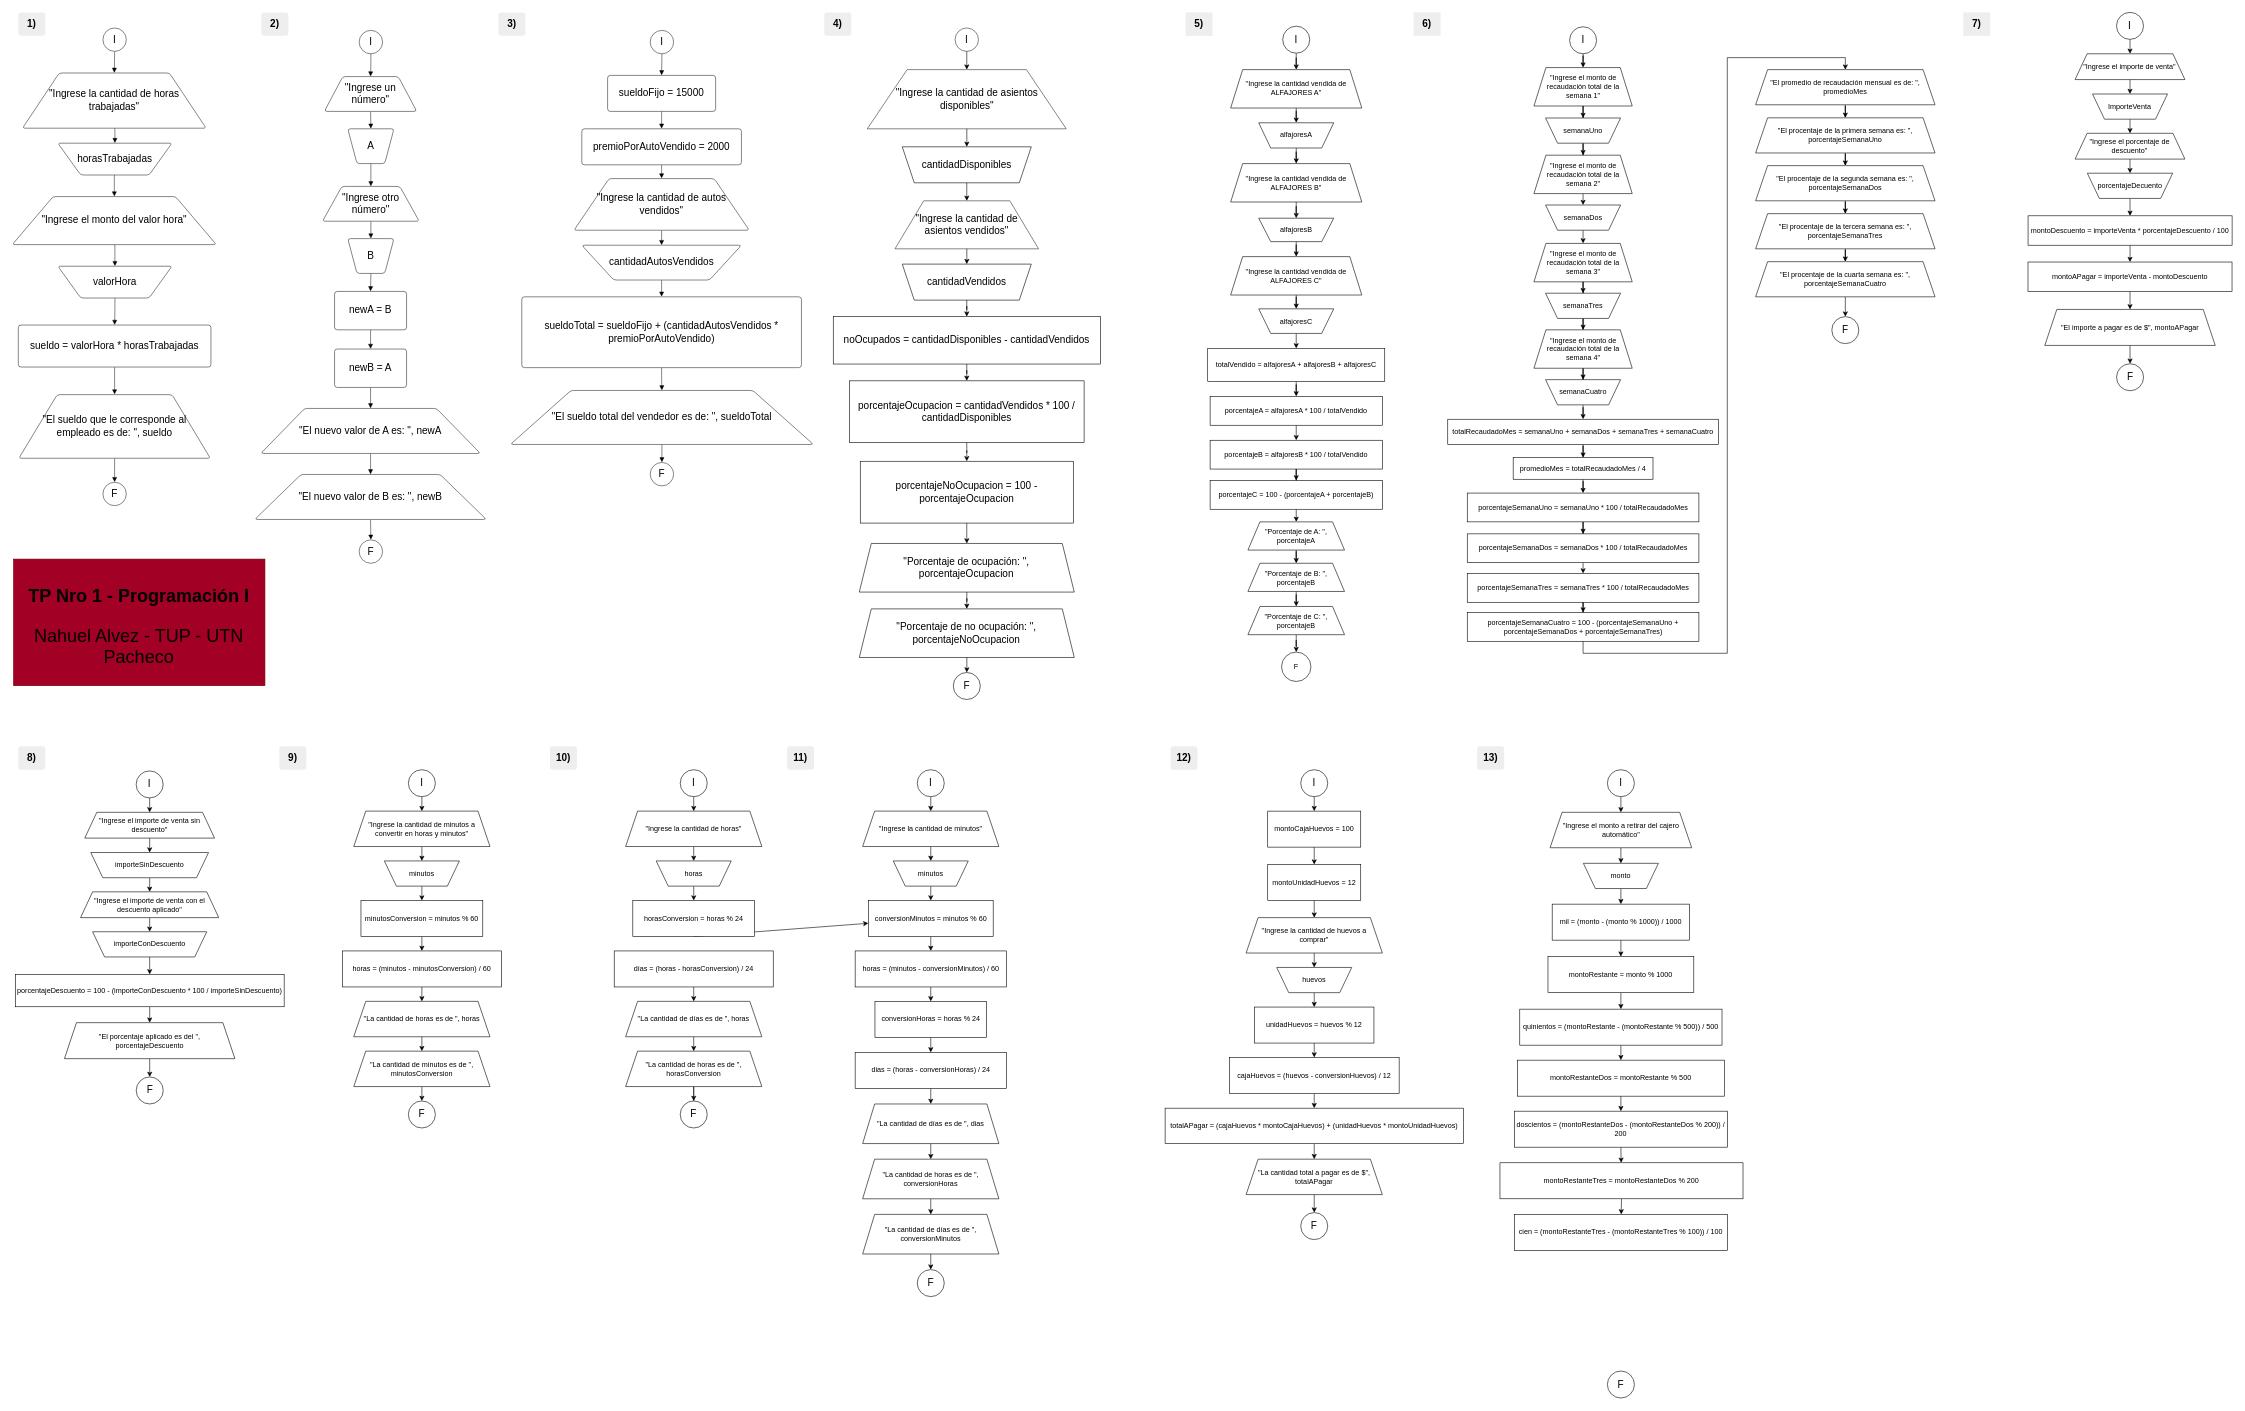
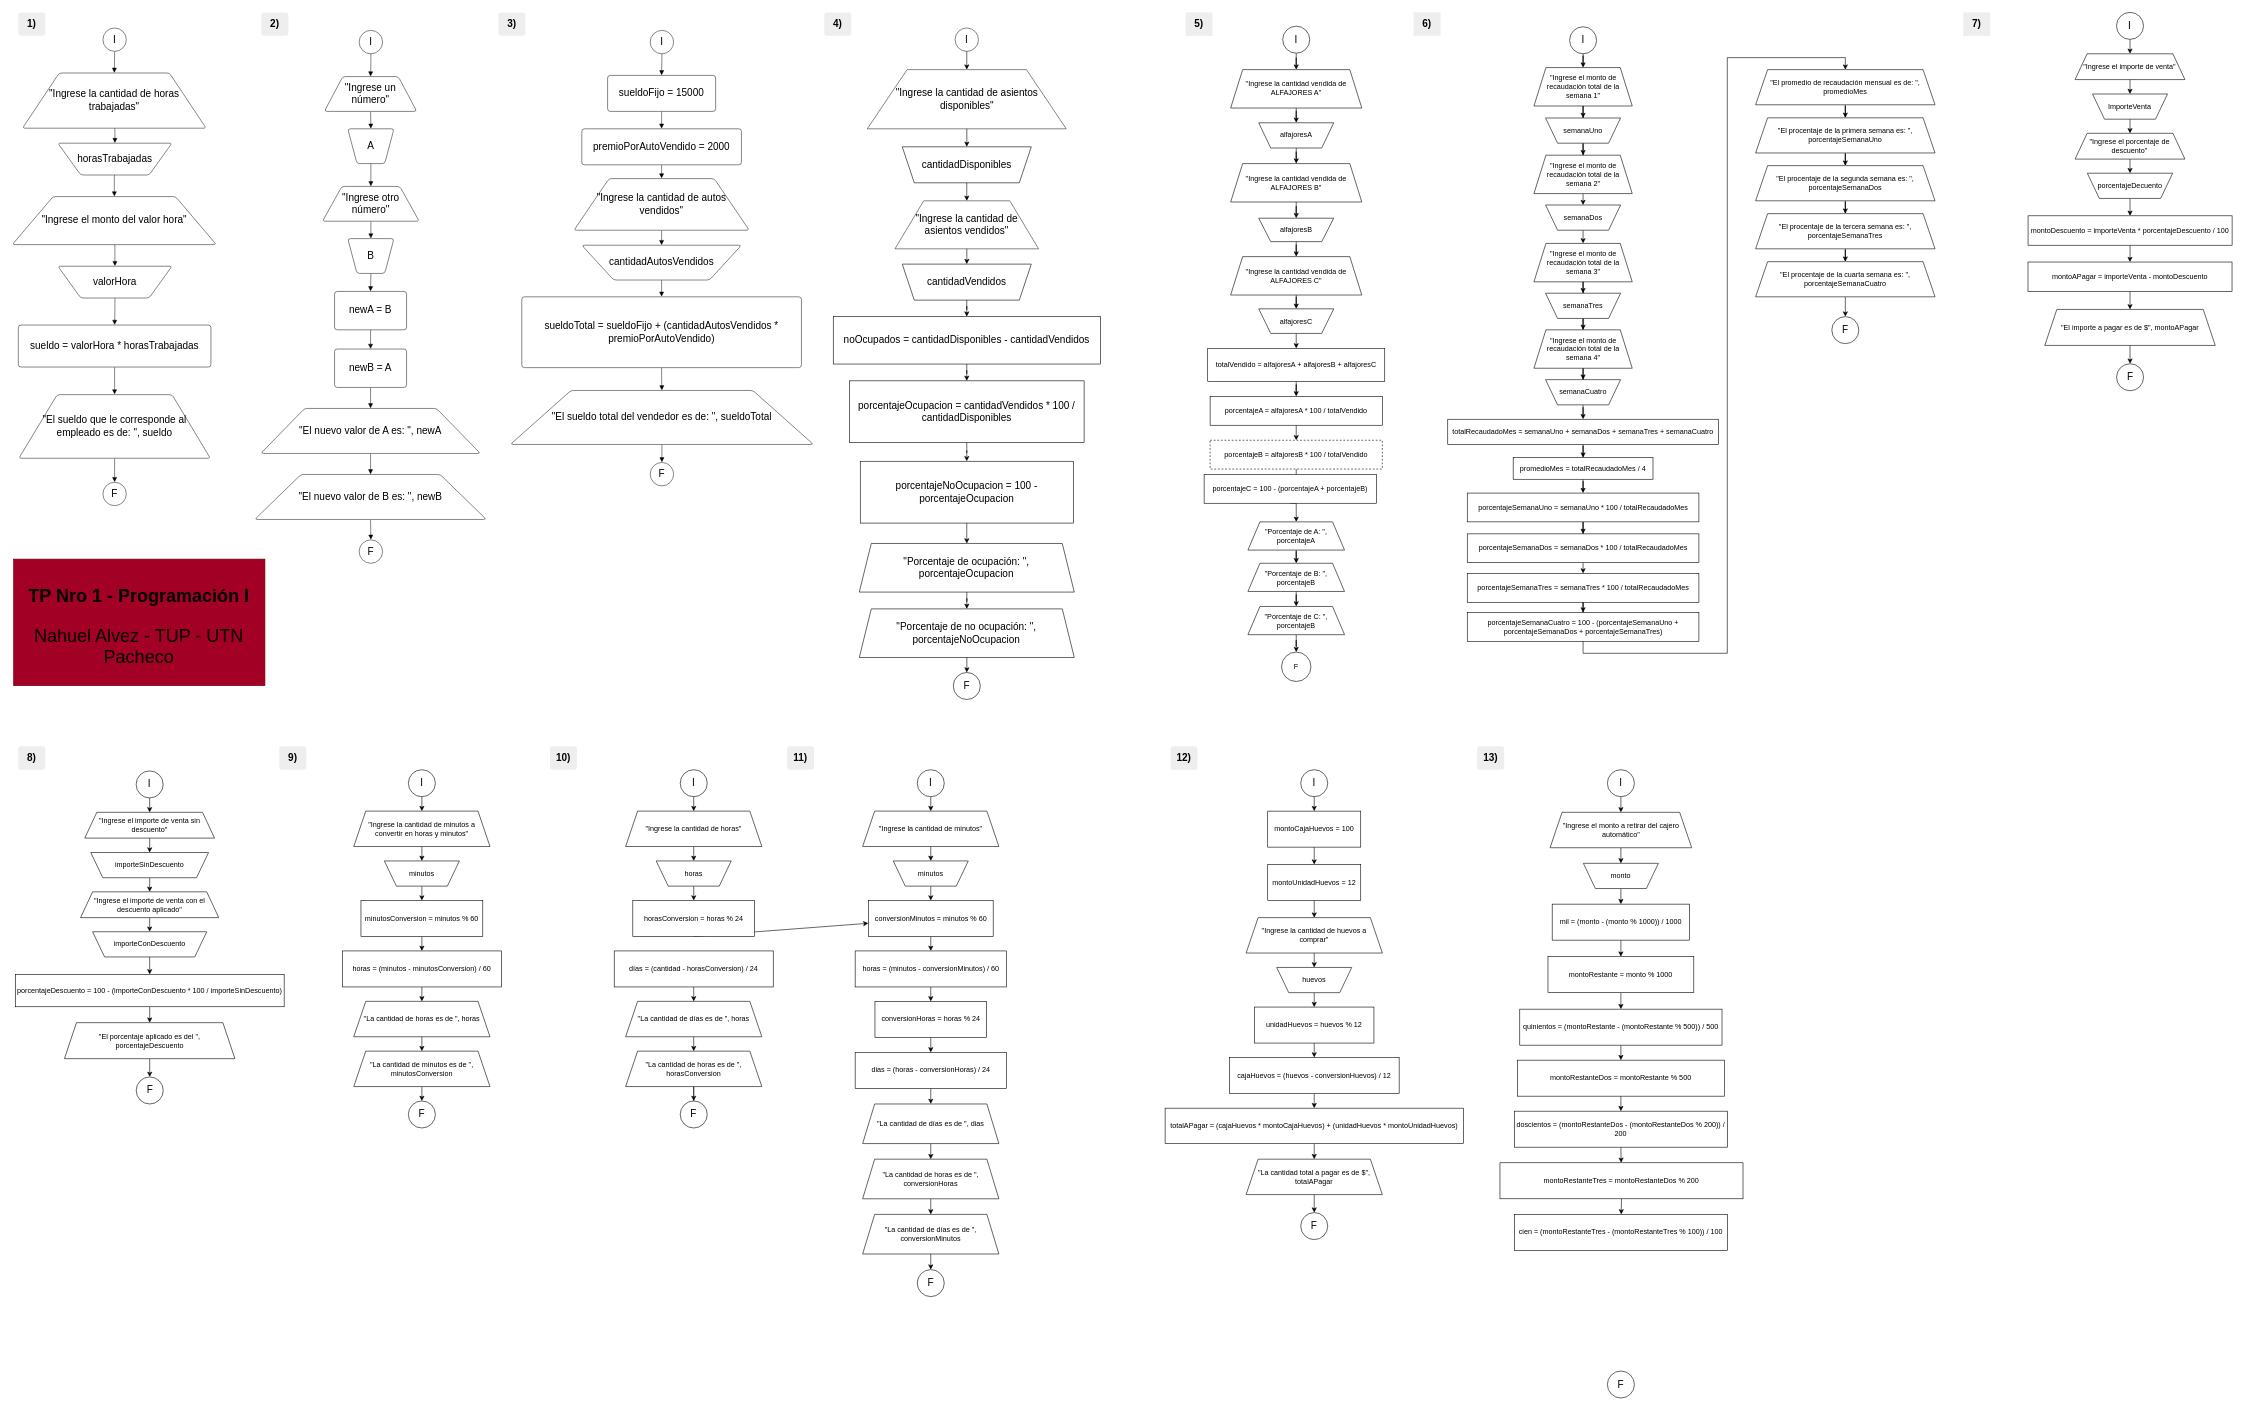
node "porcentajeB = alfajoresB * 100 / totalVendido": style solid -> dashed
node "porcentajeC = 100 - (porcentajeA + porcentajeB)": moved (1296, 495) -> (1290, 489)
node "días = (horas - horasConversion) / 24": label "días = (horas - horasConversion) / 24" -> "días = (cantidad - horasConversion) / 24"
